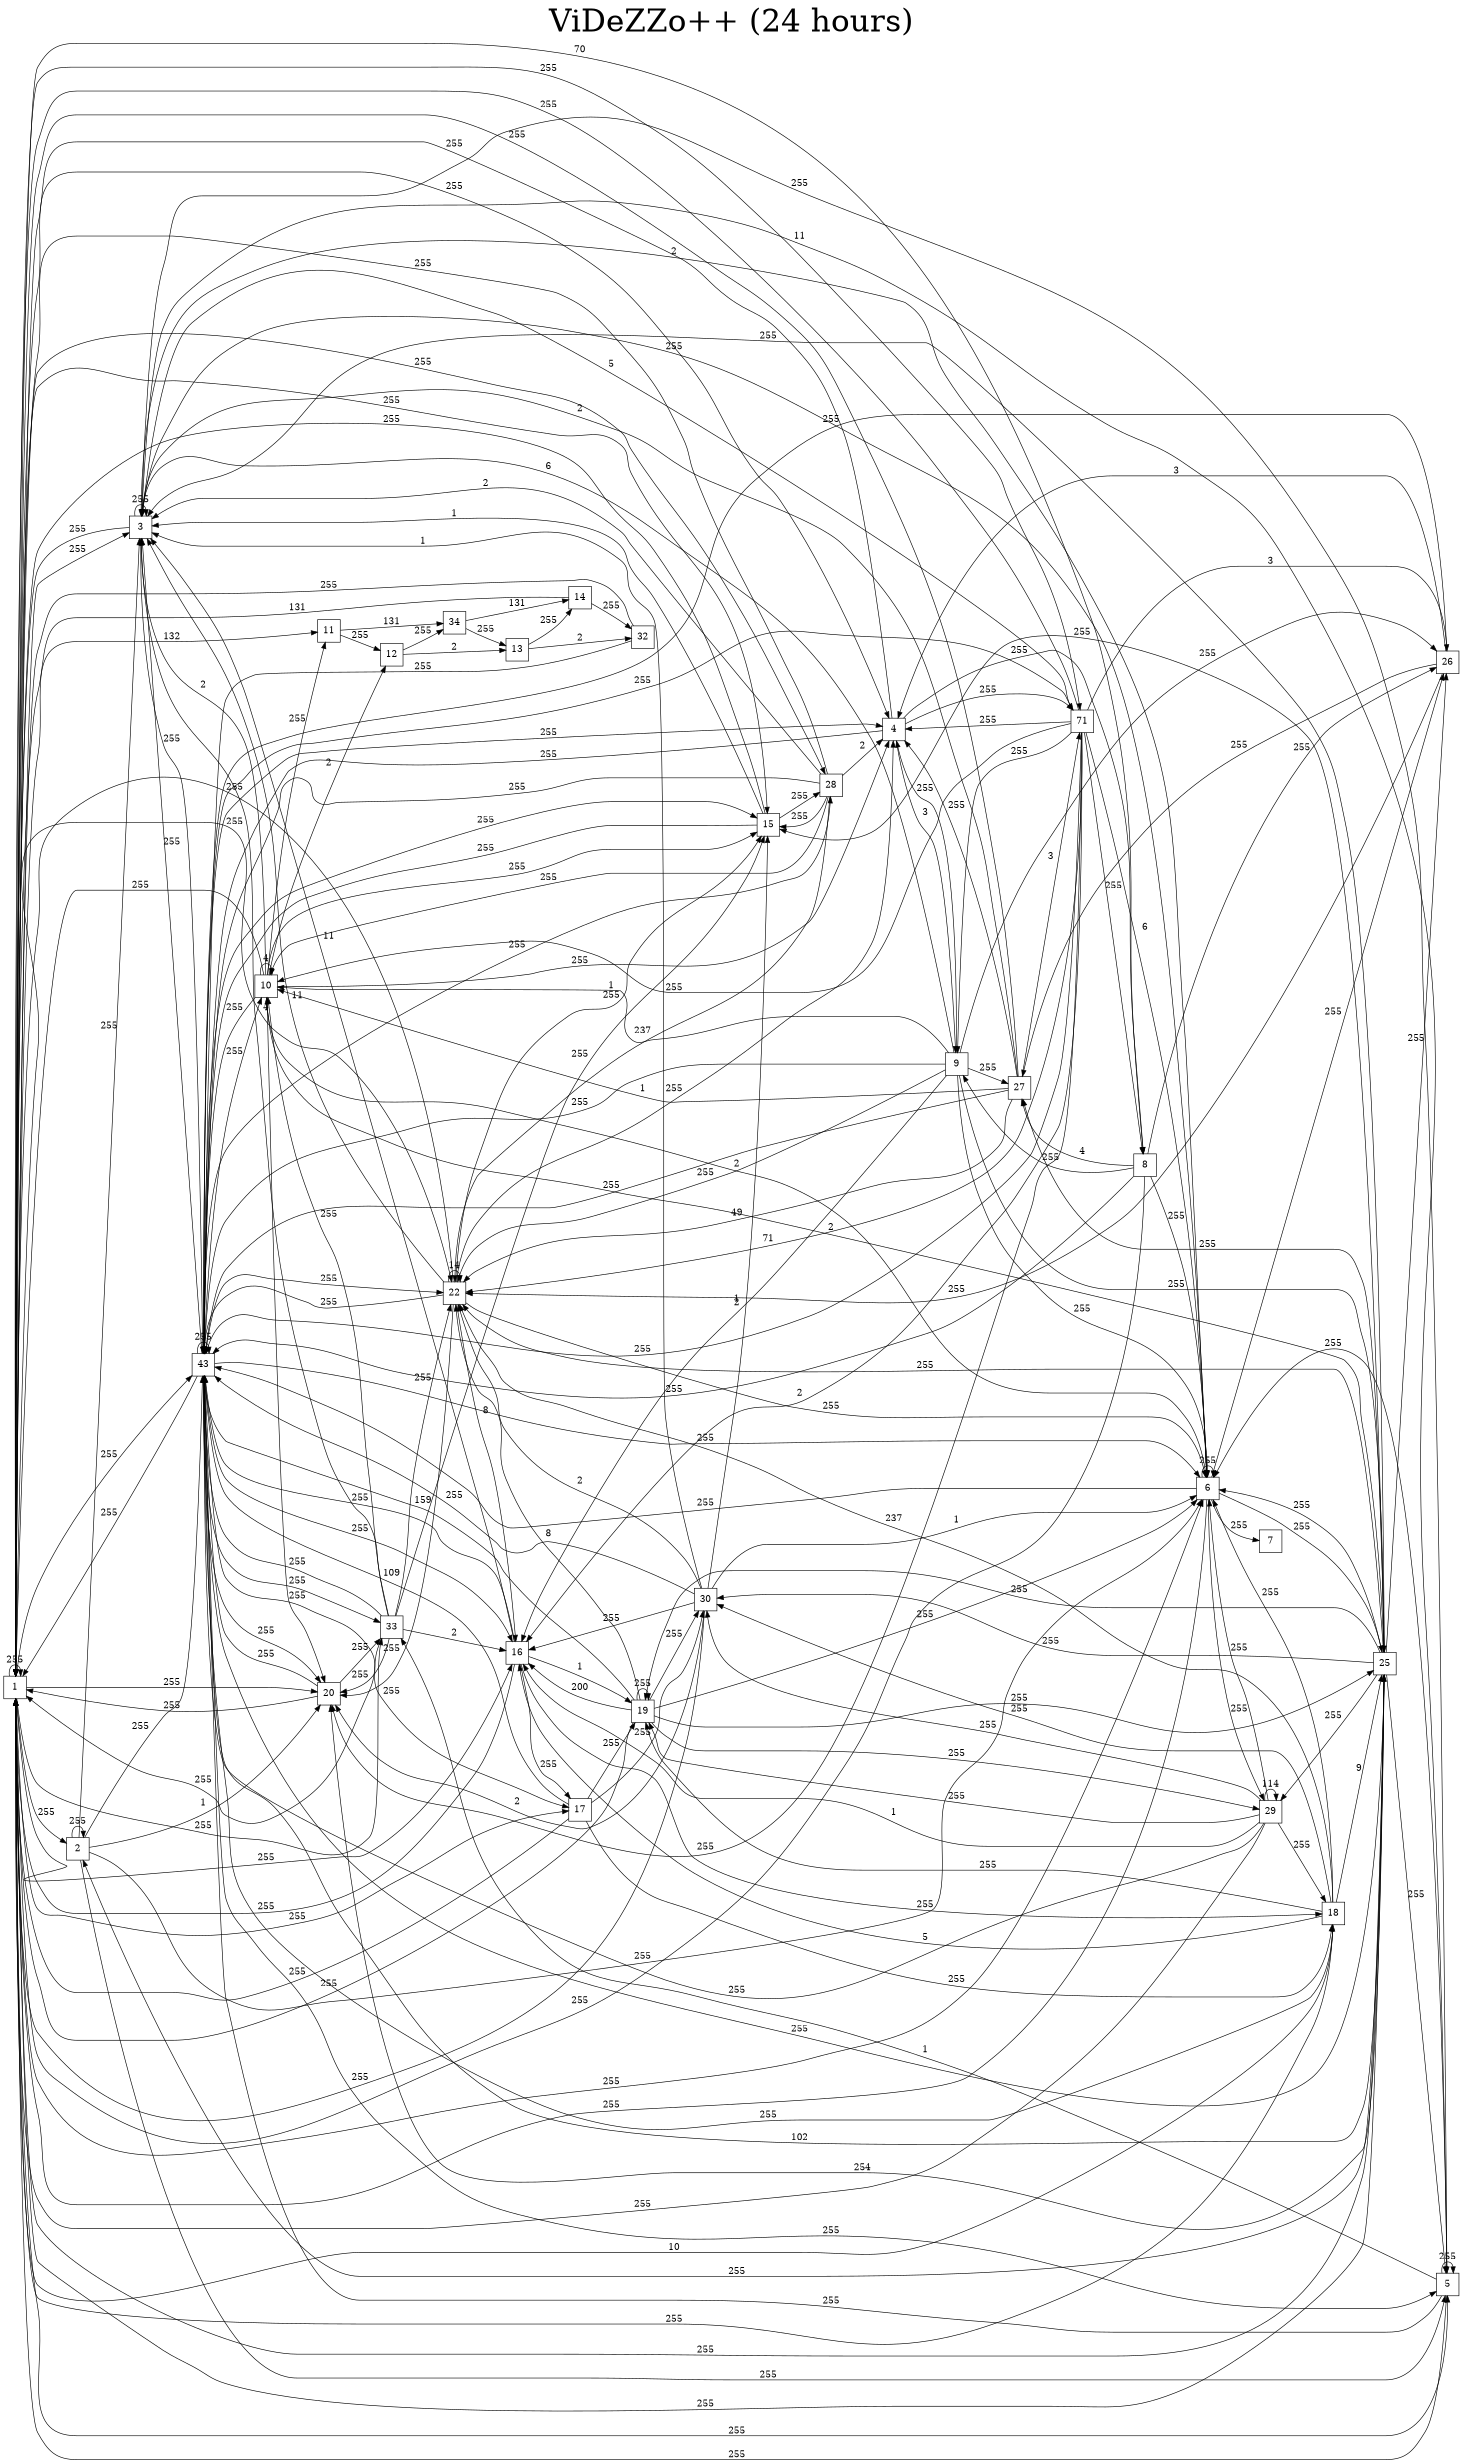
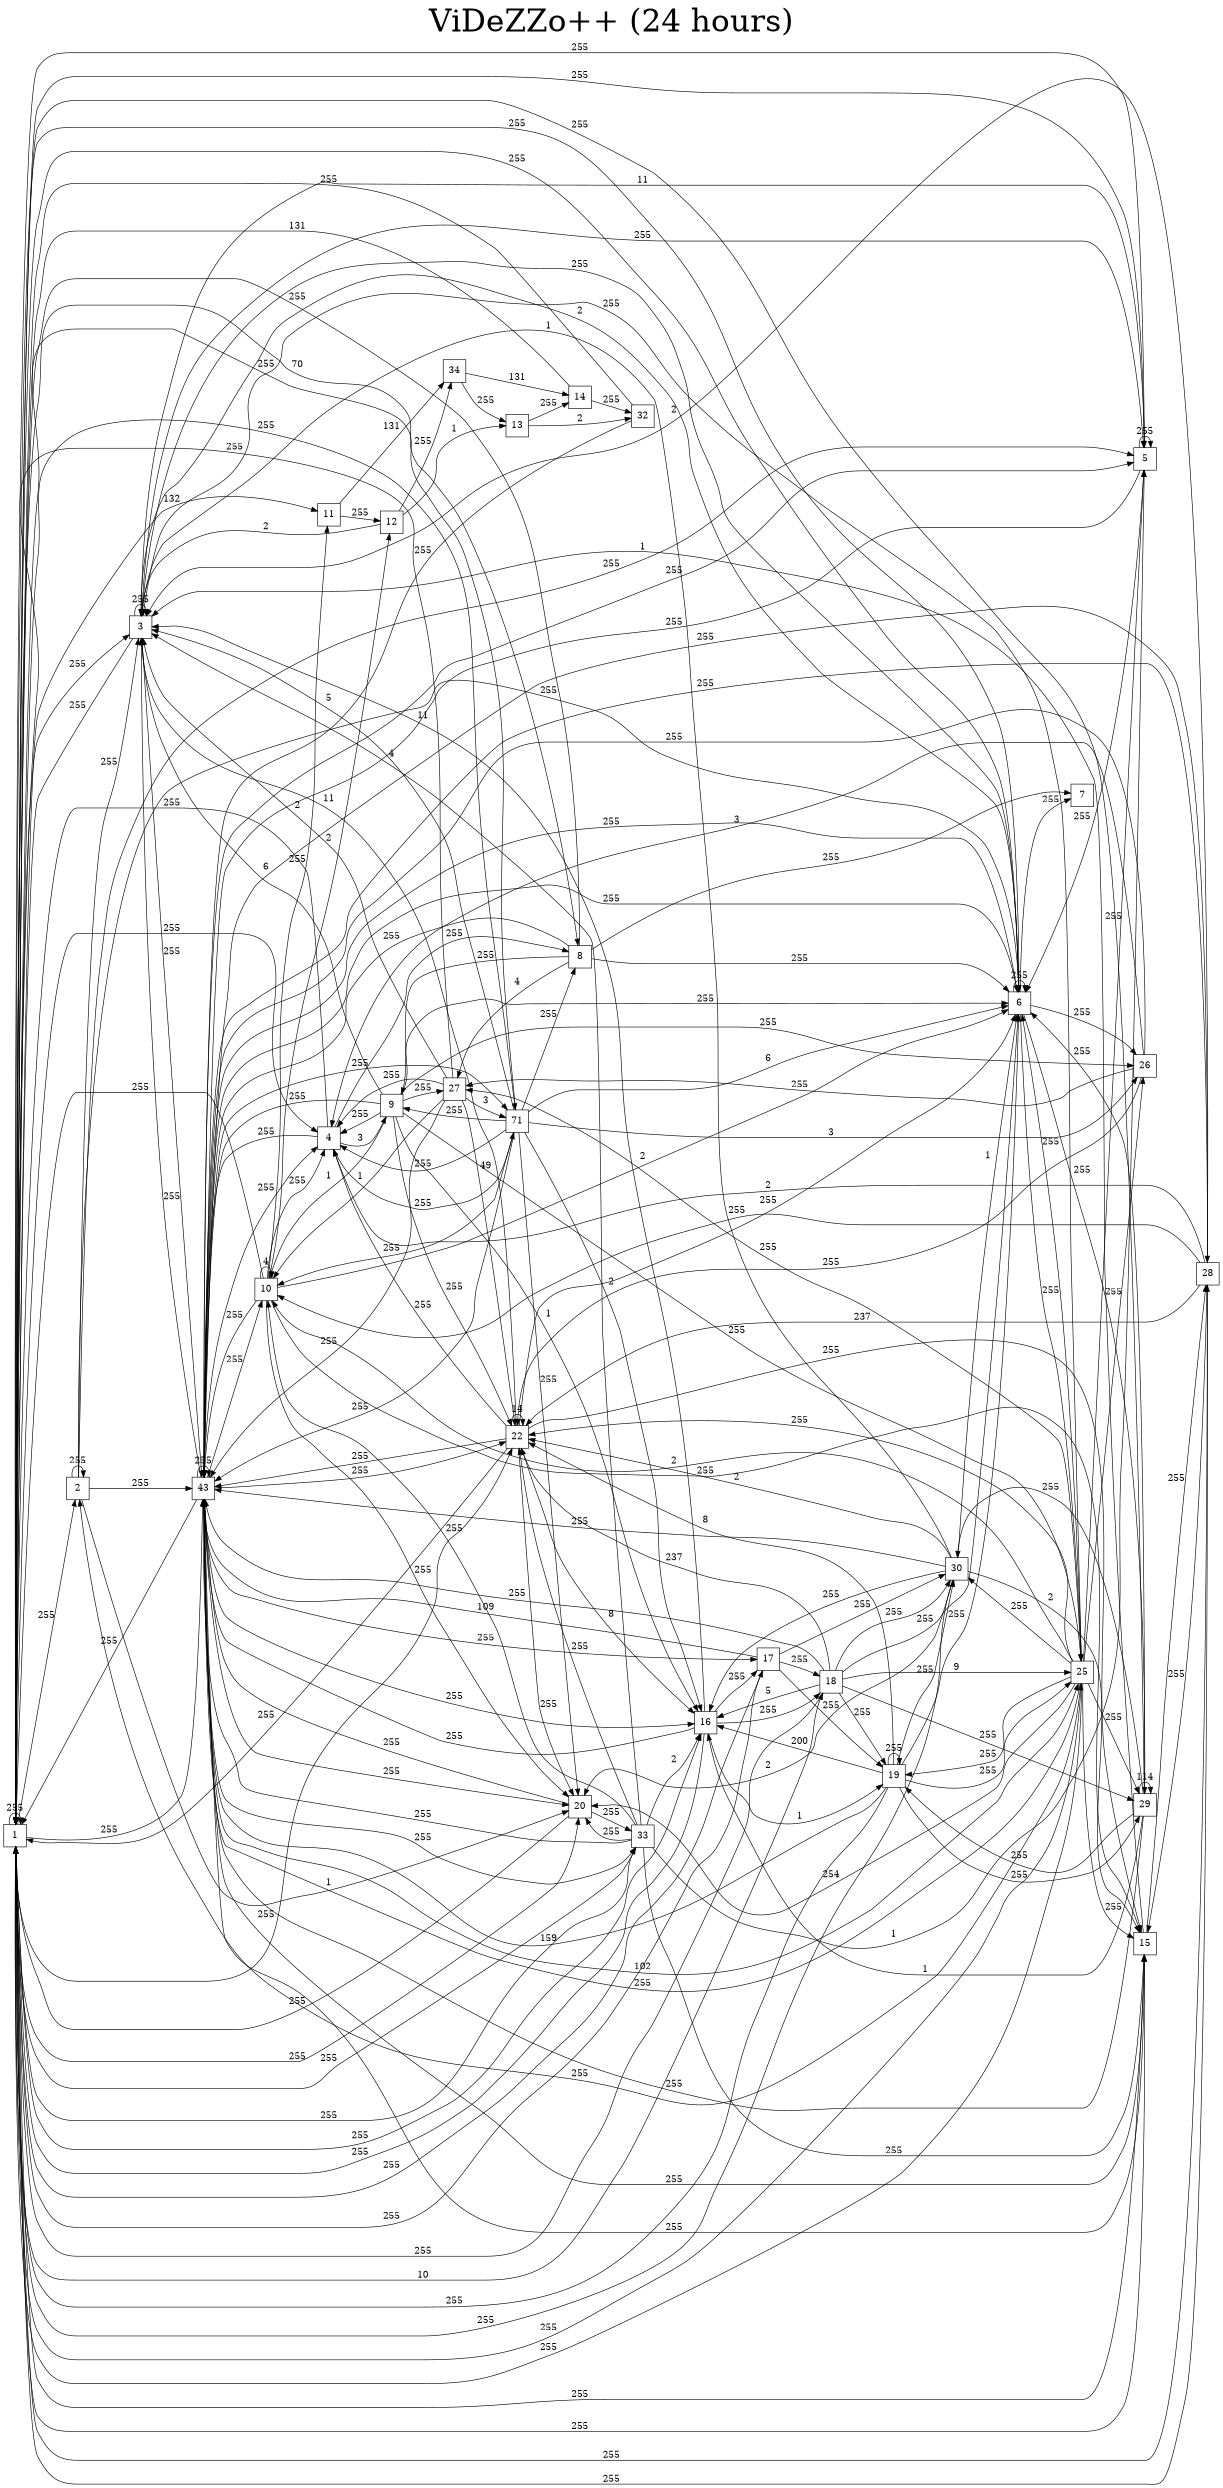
edge "12" -> "13": label "2" -> "1"
edge "10" -> "3": now "12" -> "3"
edge "8" -> "26": now "8" -> "7"
edge "71" -> "22": removed, label "71"
edge "29" -> "18": reversed
edge "5" -> "33": reversed
